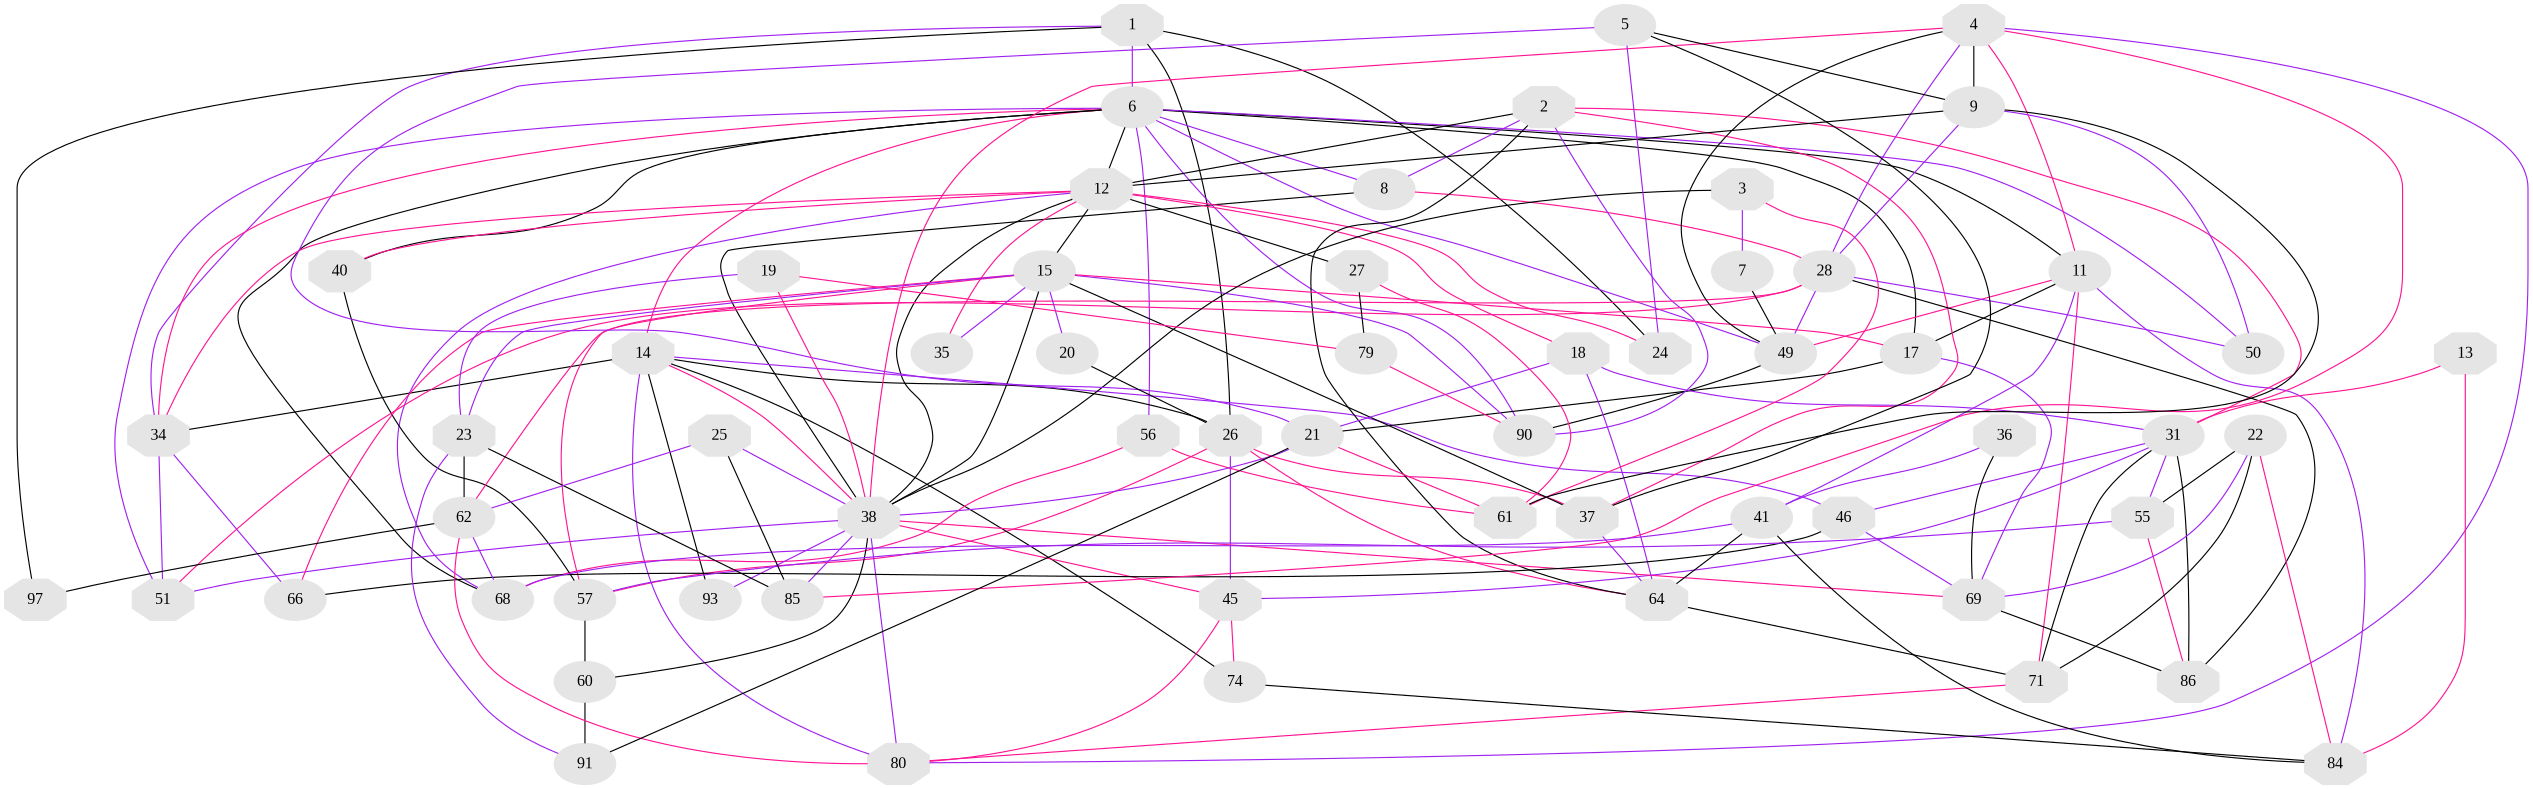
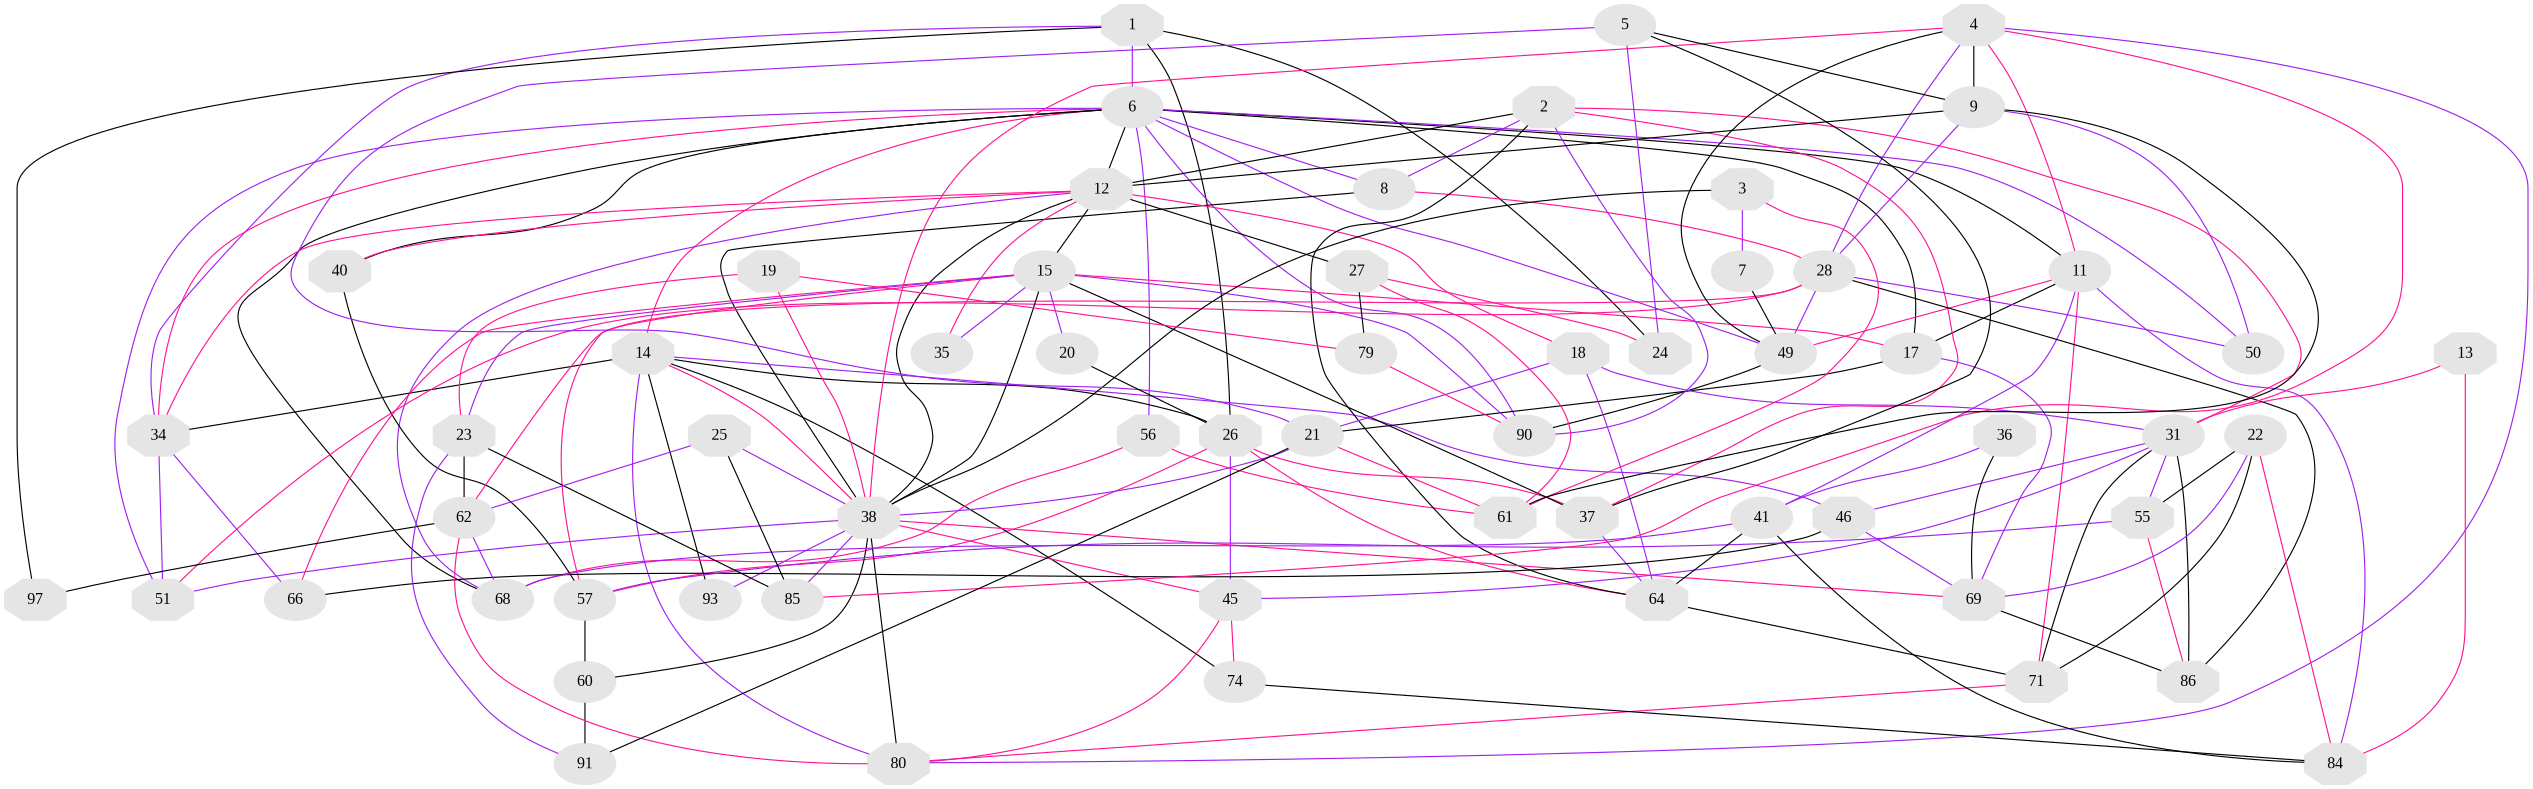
edge "12" -- "24": now "27" -- "24"
edge "19" -- "23": color purple -> deeppink
edge "38" -- "80": color purple -> black
